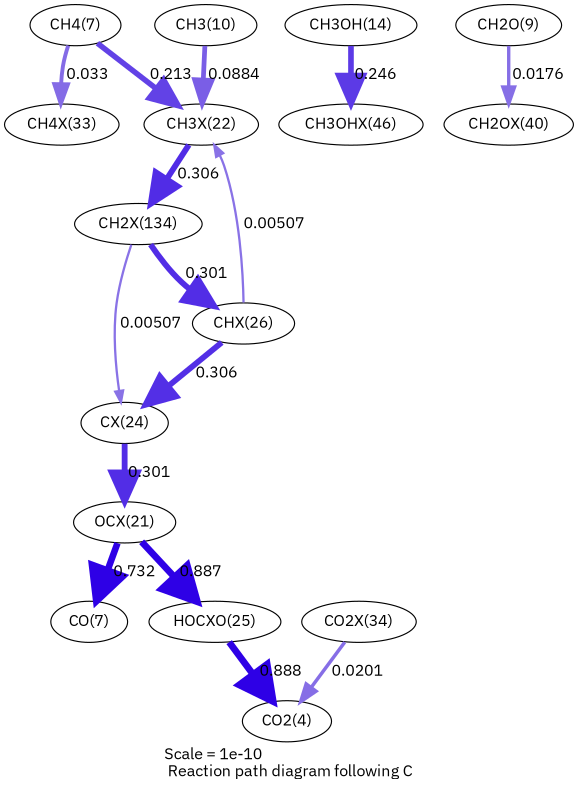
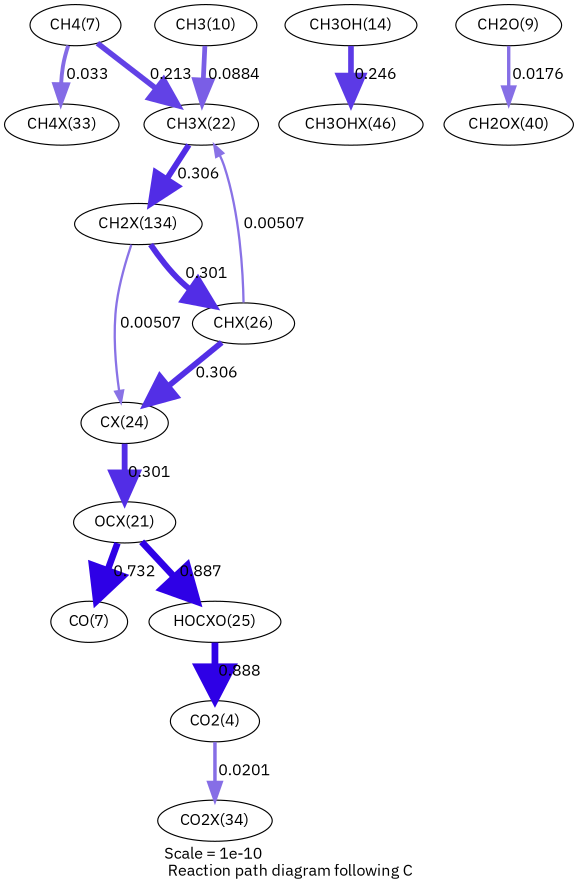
edge "CO2X(34)" -> "CO2(4)": reversed
